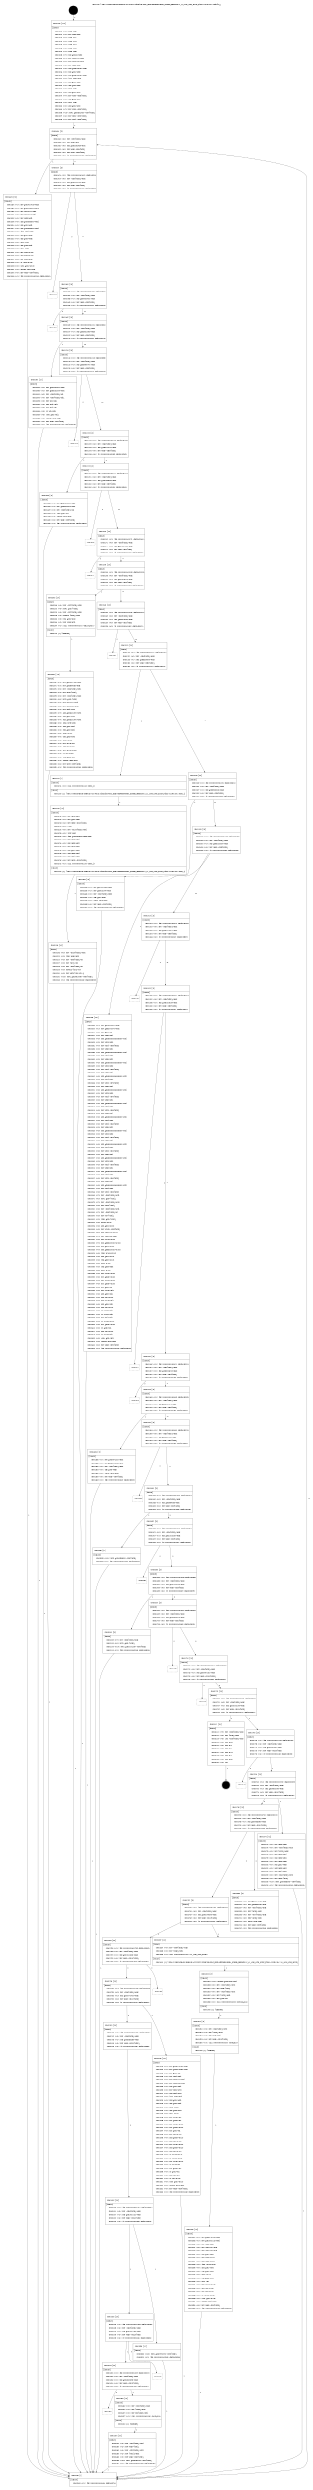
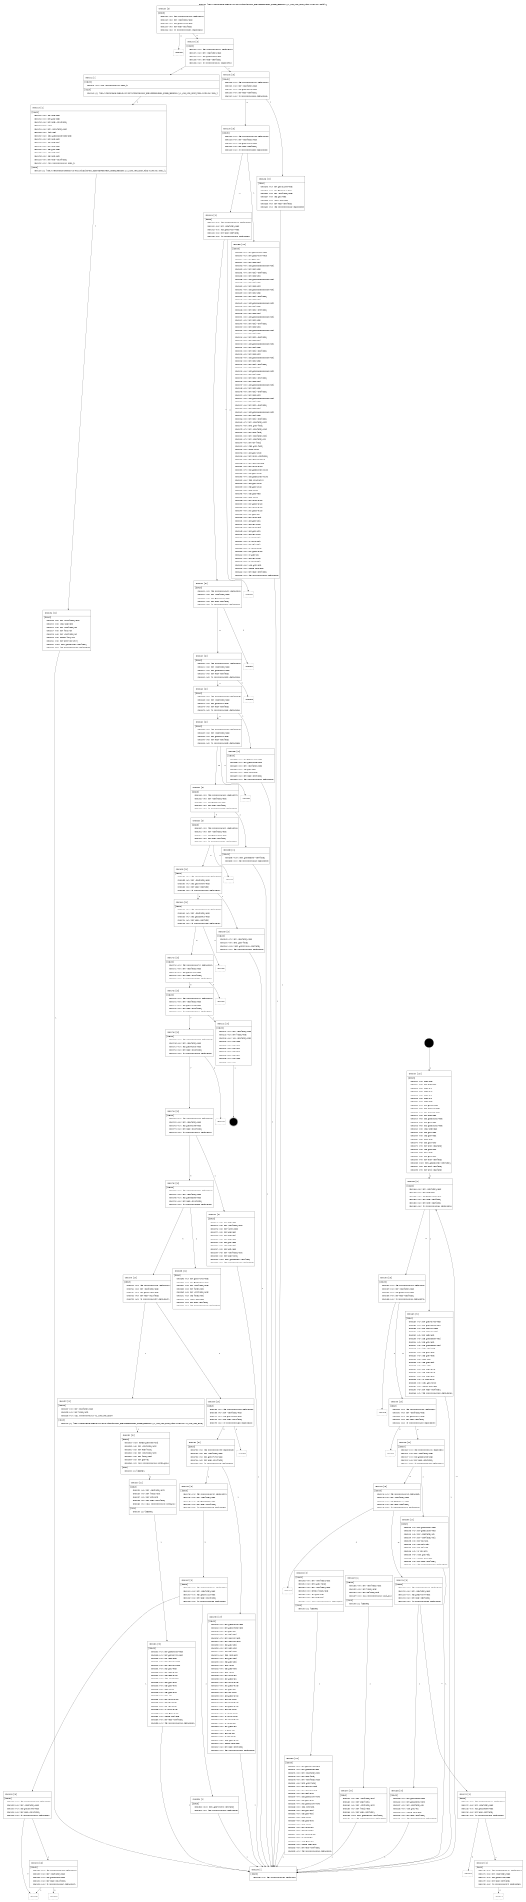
node "0x401588 [28]": removed
edge "0x401844 [28]" -> "0x401a6c [16]": now "0x401844 [28]" -> "0x402226"
